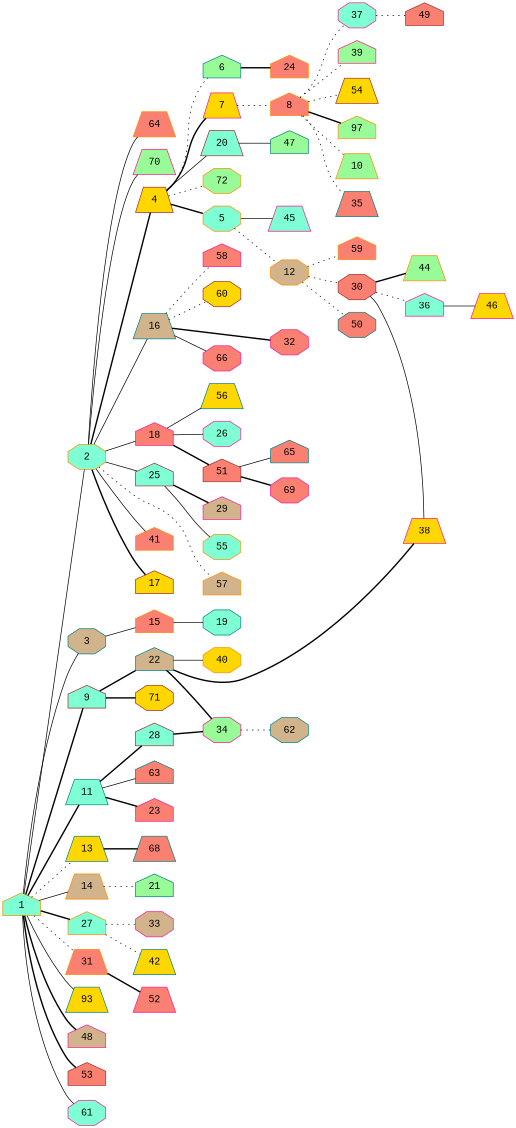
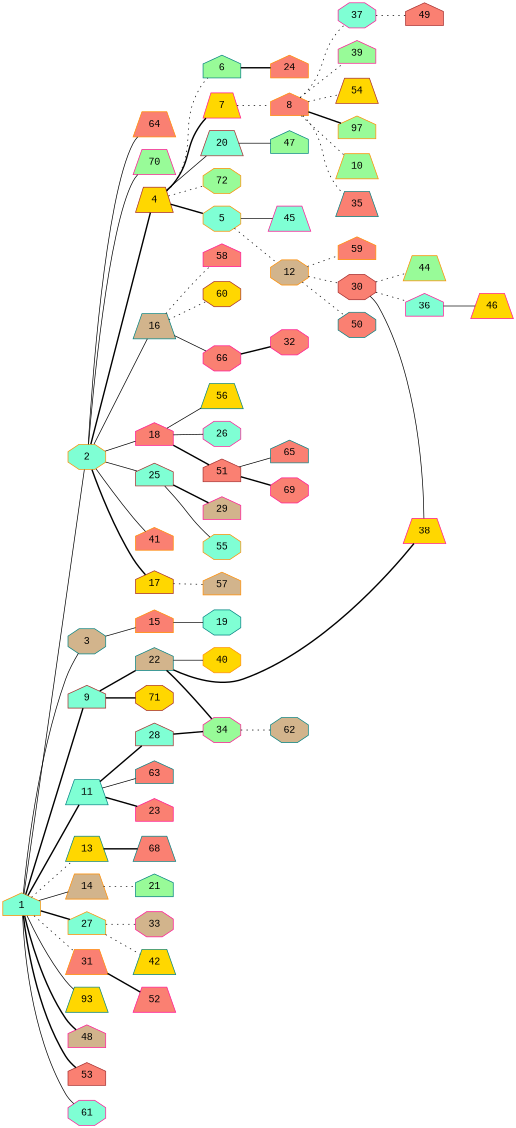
edge "44" -- "30": style bold -> dotted
edge "16" -- "32": now "66" -- "32"
edge "2" -- "57": now "17" -- "57"
